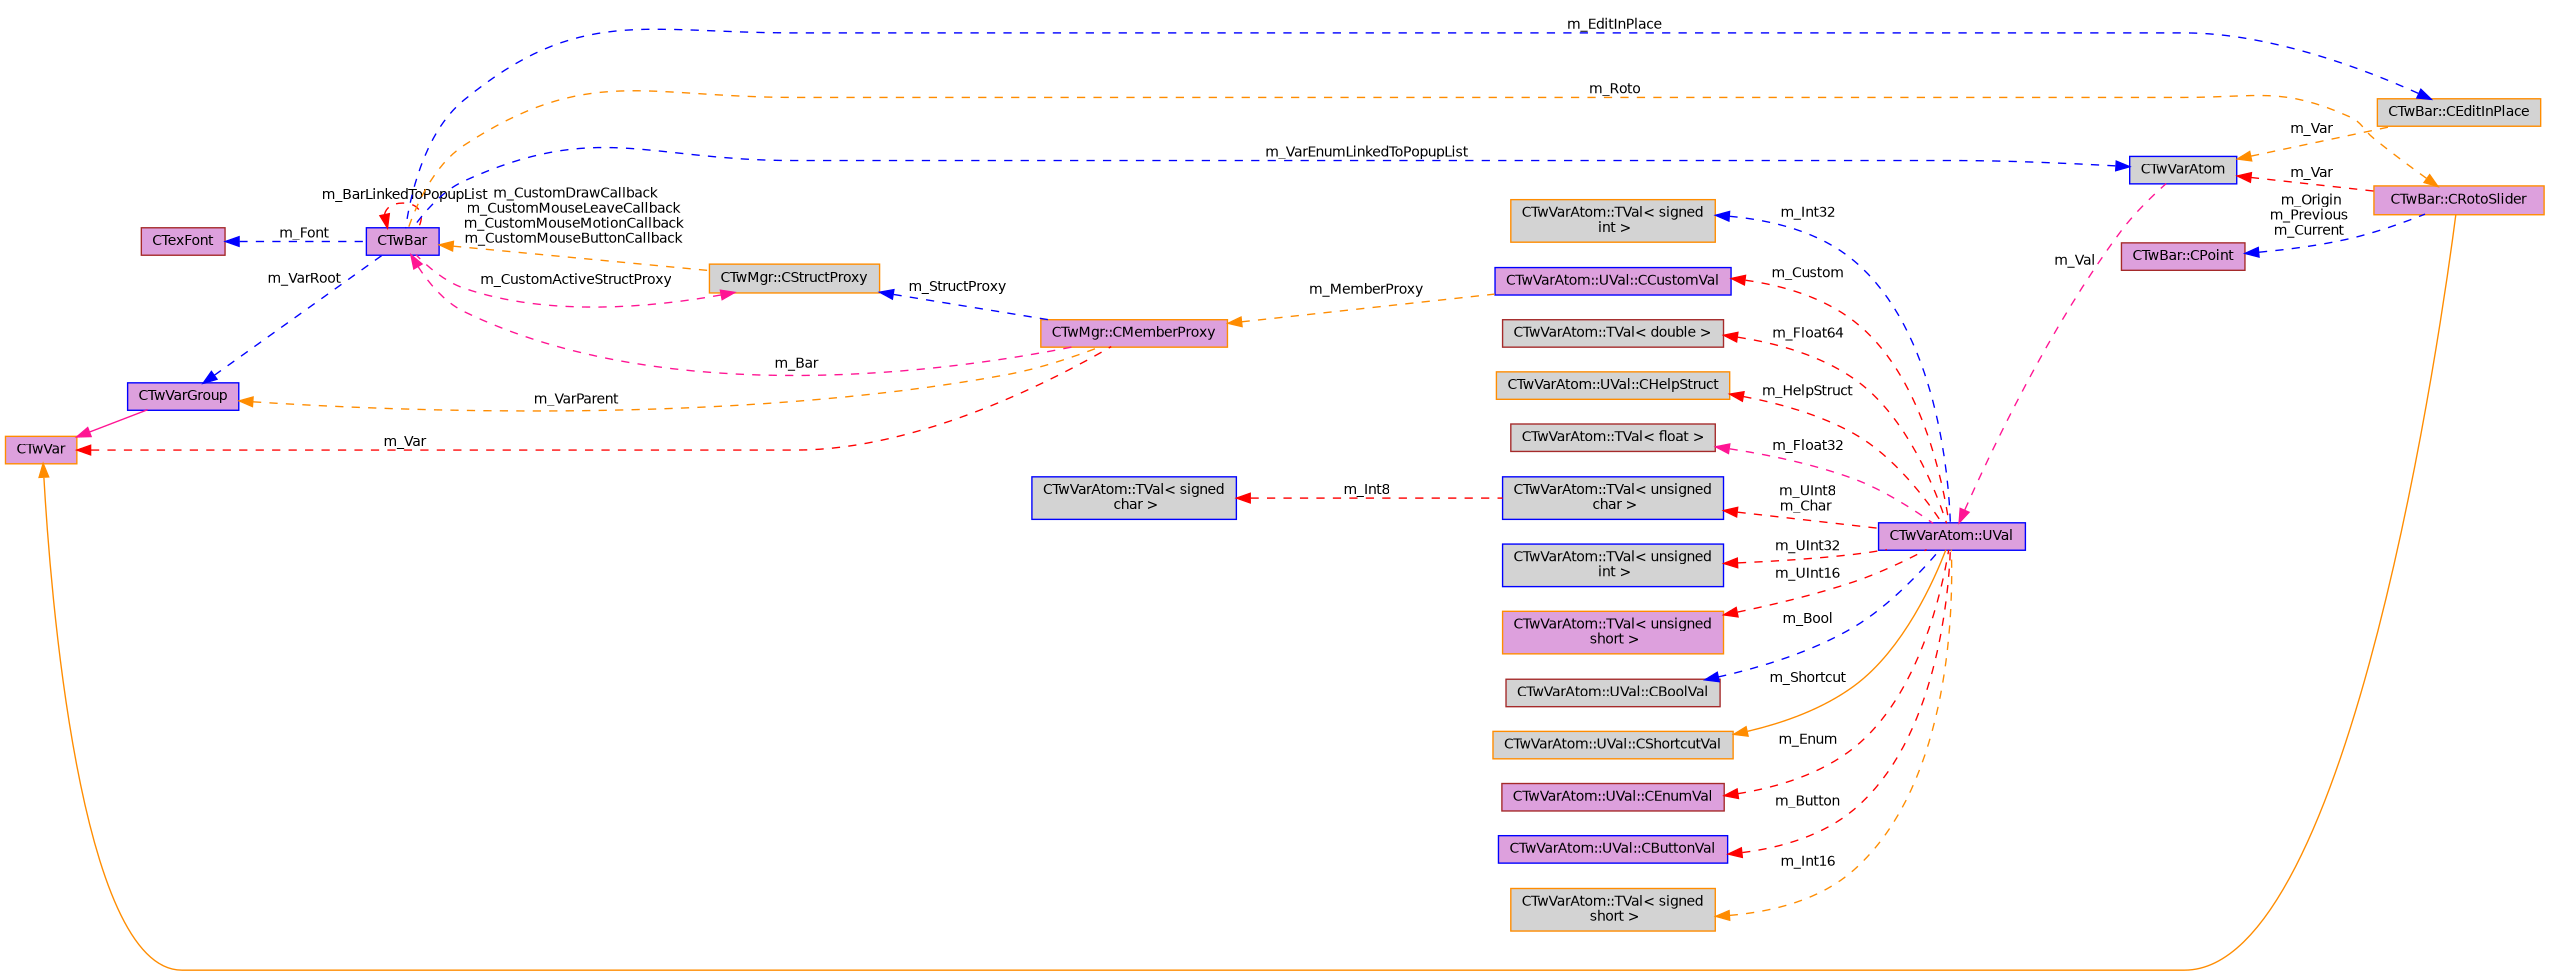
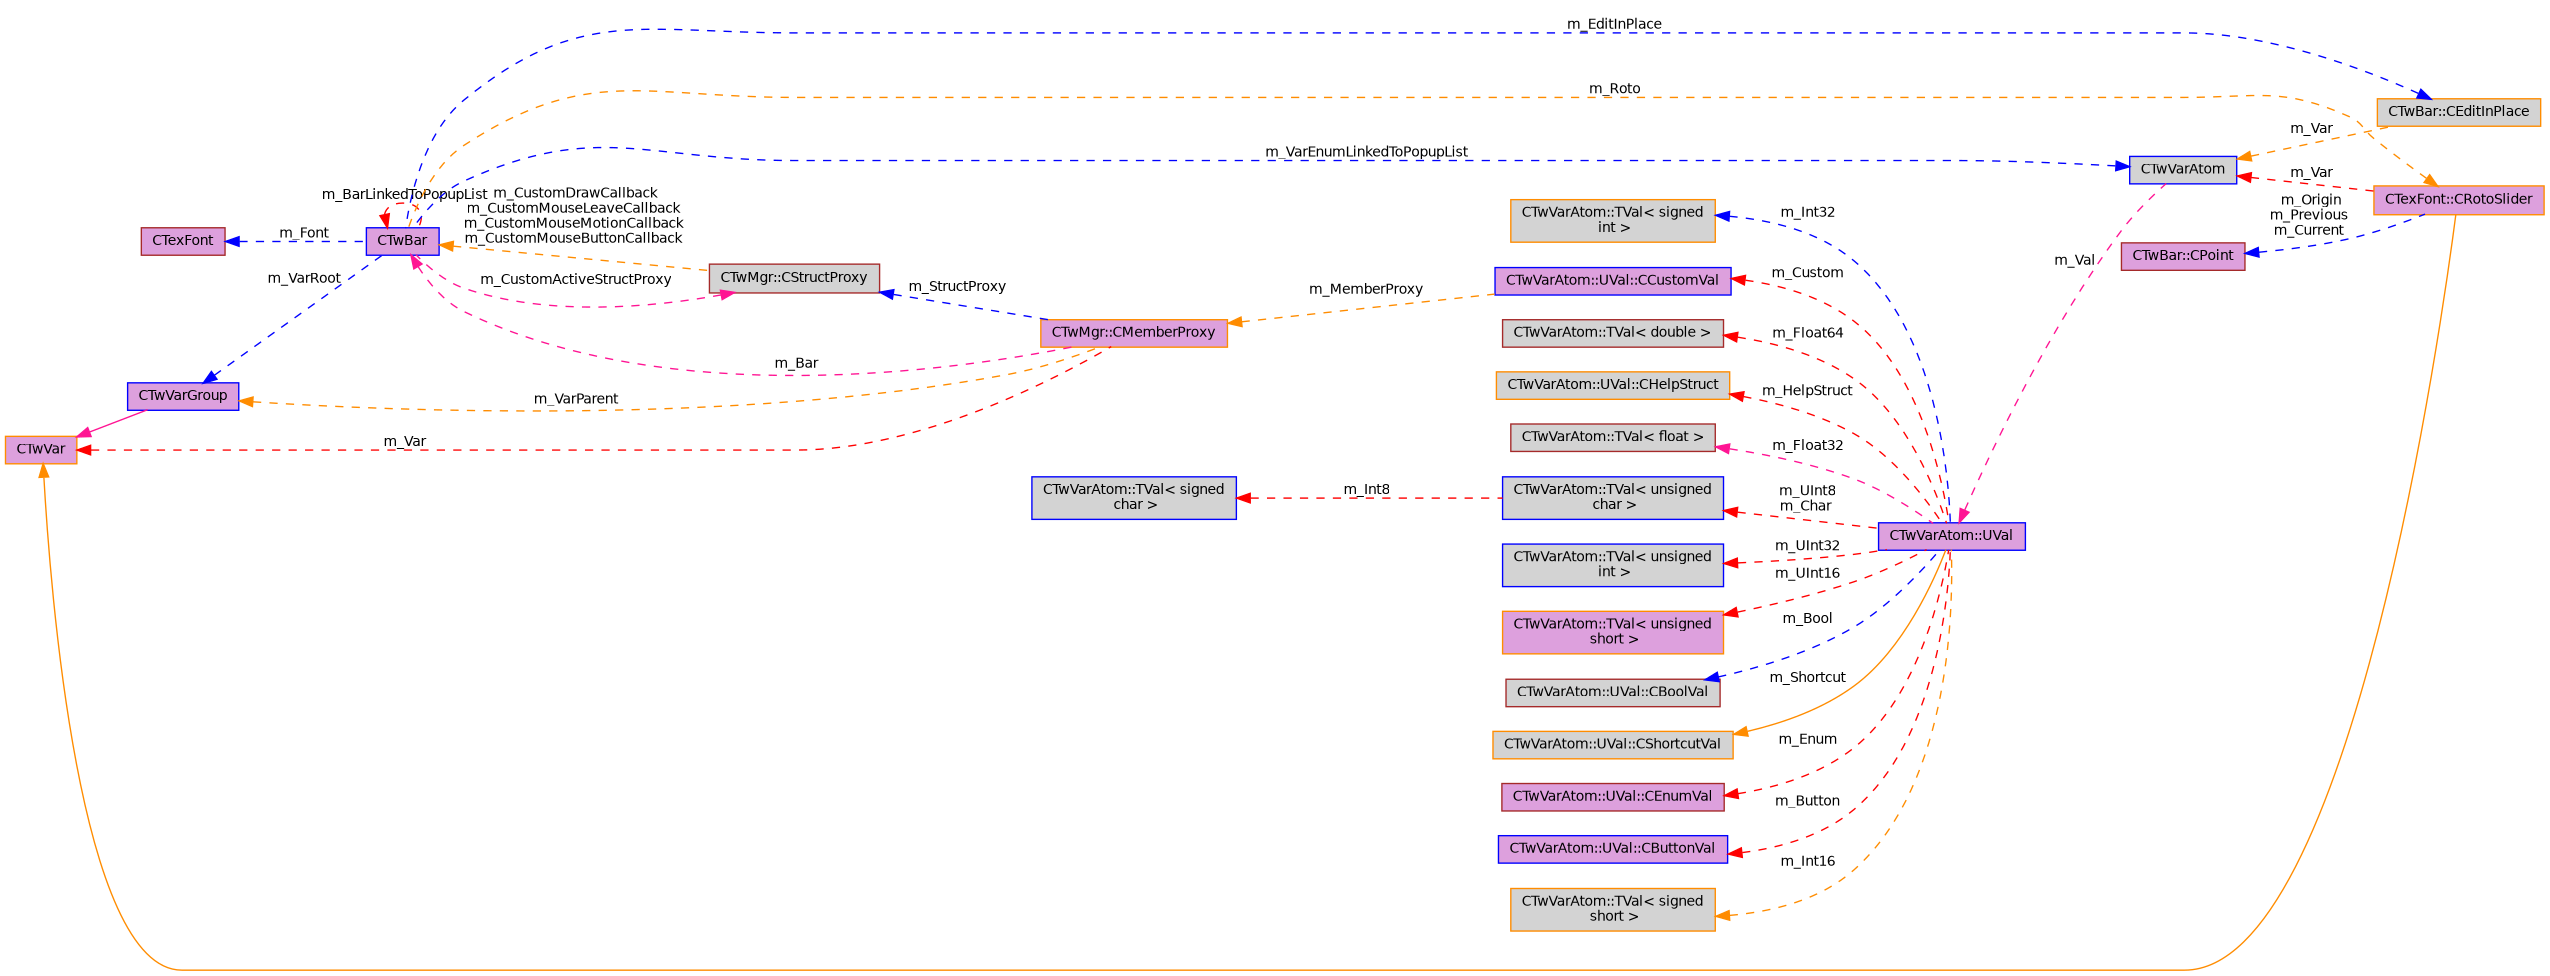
node "CTwBar::CRotoSlider": label "CTwBar::CRotoSlider" -> "CTexFont::CRotoSlider"
node "CTwMgr::CStructProxy": color darkorange -> brown
